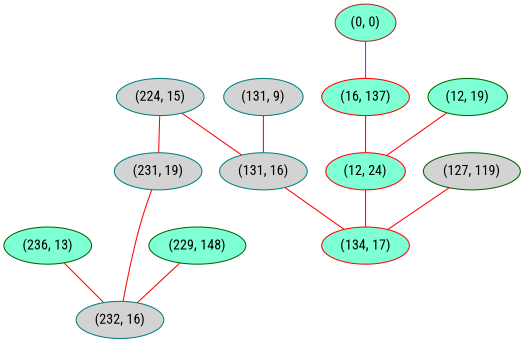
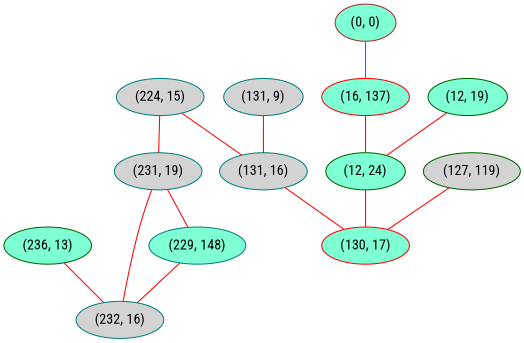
node "(12, 24)": color red -> darkgreen
edge "(231, 19)" -- "(229, 148)": added
node "(229, 148)": color darkgreen -> teal
node "(134, 17)": label "(134, 17)" -> "(130, 17)"
